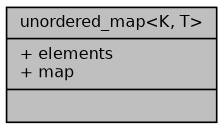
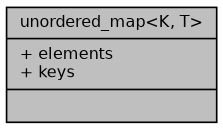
node "unordered_map<K, T>": text "+ map" -> "+ keys"
